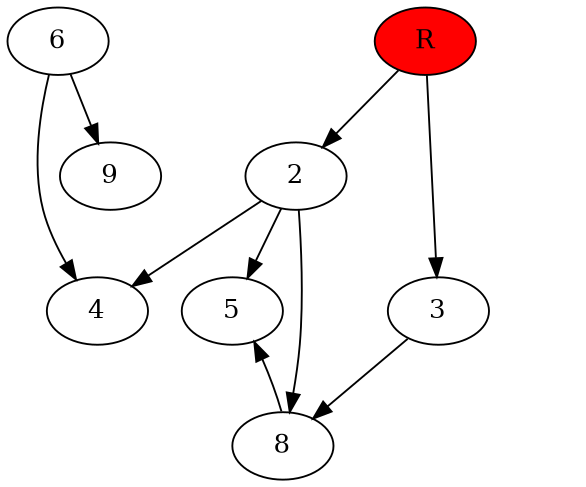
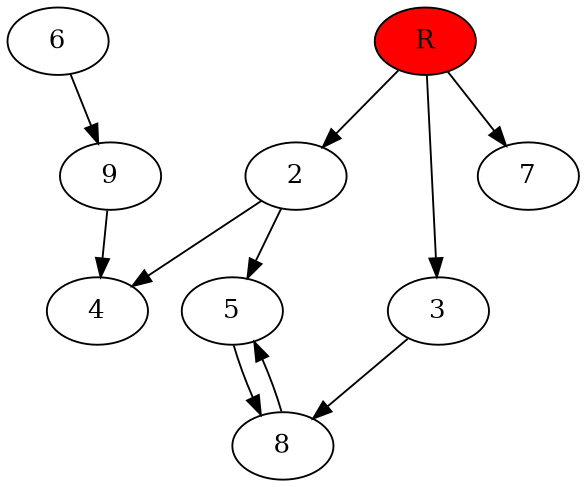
edge "6" -> "4": now "9" -> "4"
node "7": added
edge "2" -> "8": now "5" -> "8"
